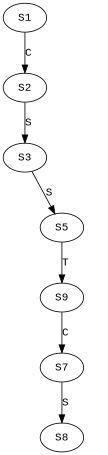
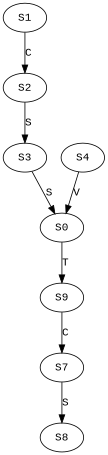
node "S4": added
node "S5": label "S5" -> "S0"
